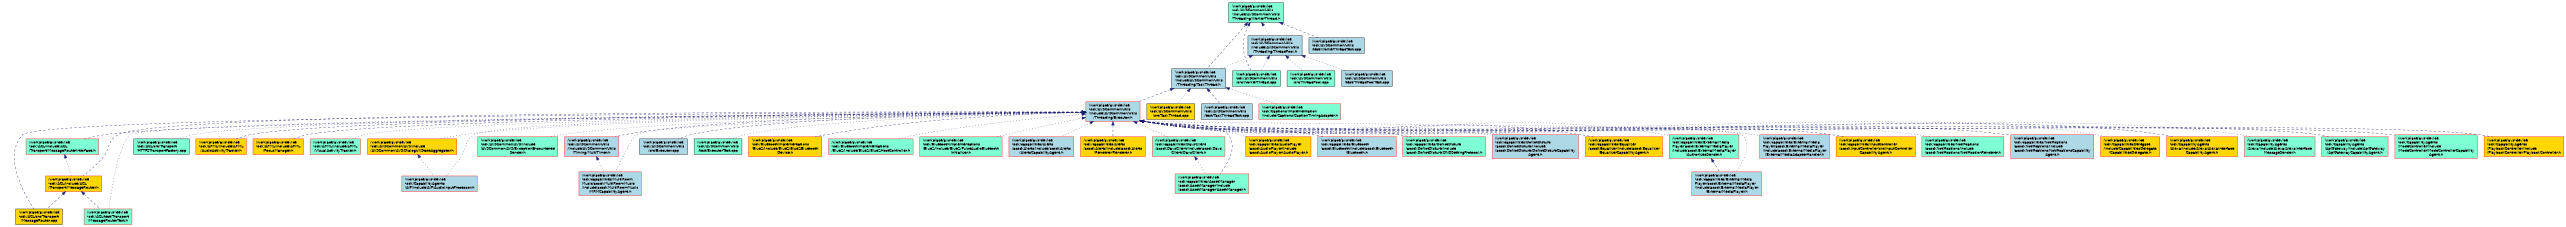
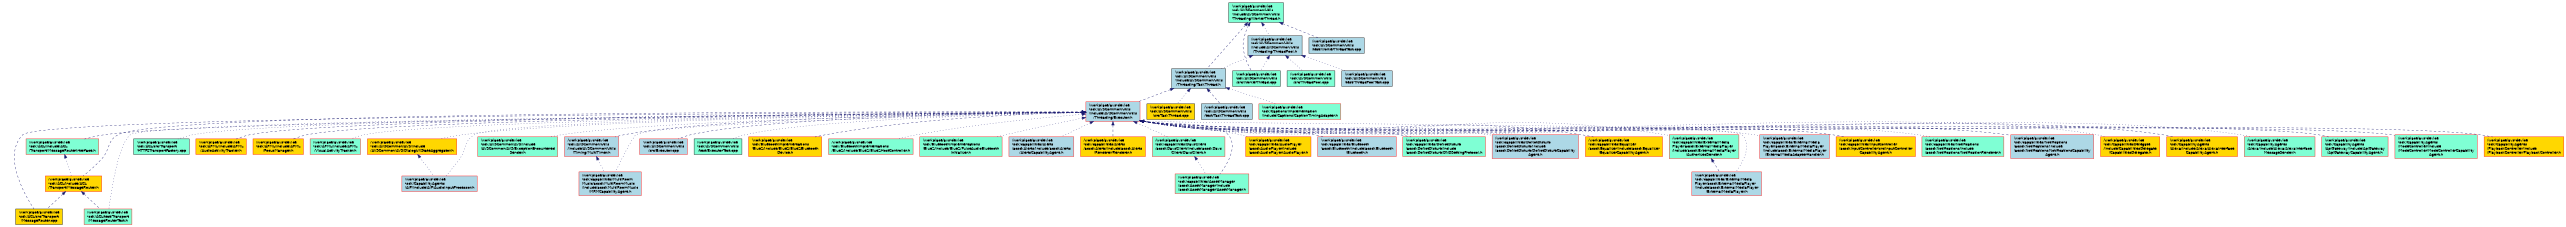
node "/workplace/avs-device -sdk/AVSCommon/Utils /src/Executor.cpp": color black -> red
